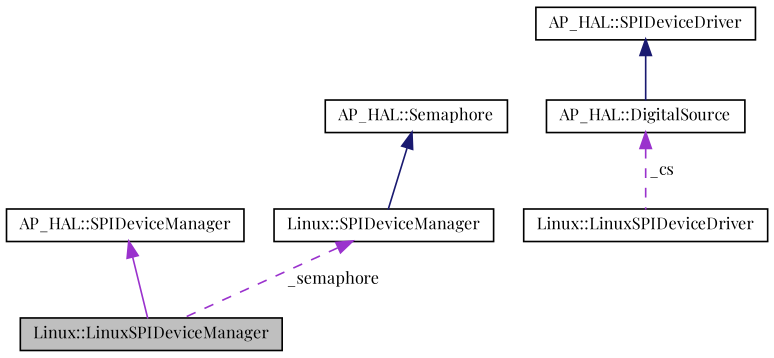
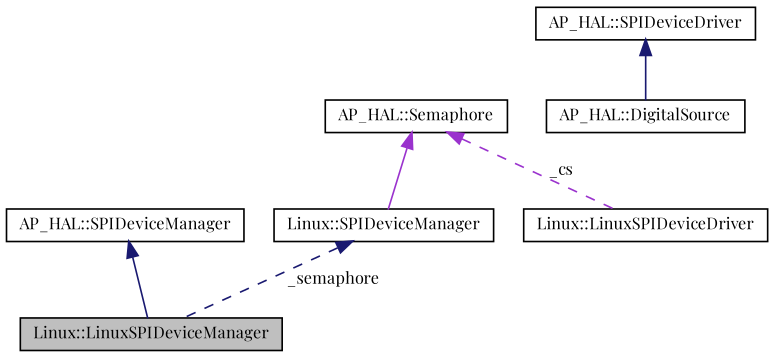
edge "Linux::SPIDeviceManager" -> "AP_HAL::Semaphore": color midnightblue -> darkorchid3
edge "Linux::LinuxSPIDeviceDriver" -> "AP_HAL::DigitalSource": now "Linux::LinuxSPIDeviceDriver" -> "AP_HAL::Semaphore"
edge "Linux::LinuxSPIDeviceManager" -> "Linux::SPIDeviceManager": color darkorchid3 -> midnightblue
edge "Linux::LinuxSPIDeviceManager" -> "AP_HAL::SPIDeviceManager": color darkorchid3 -> midnightblue
